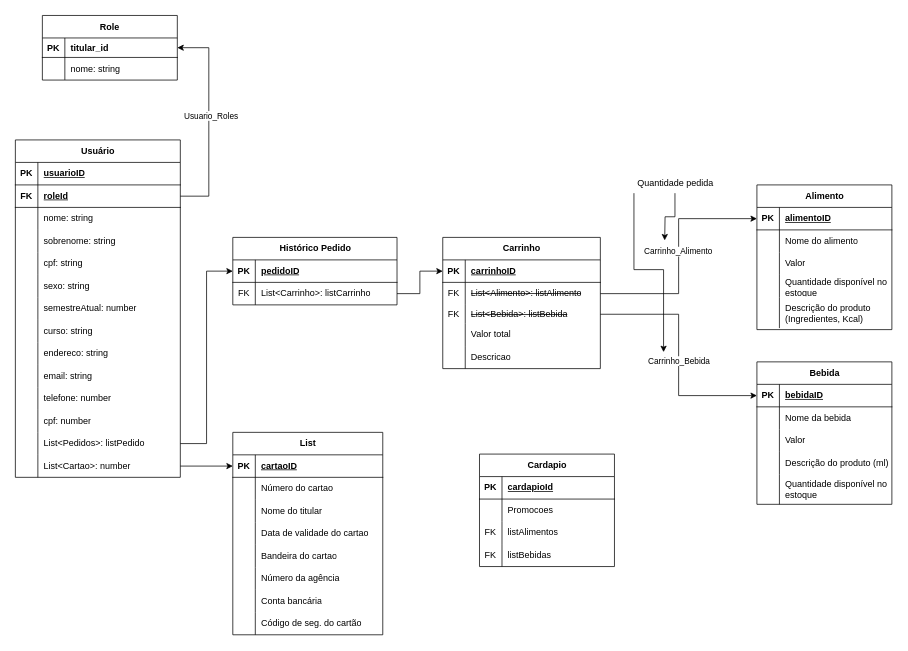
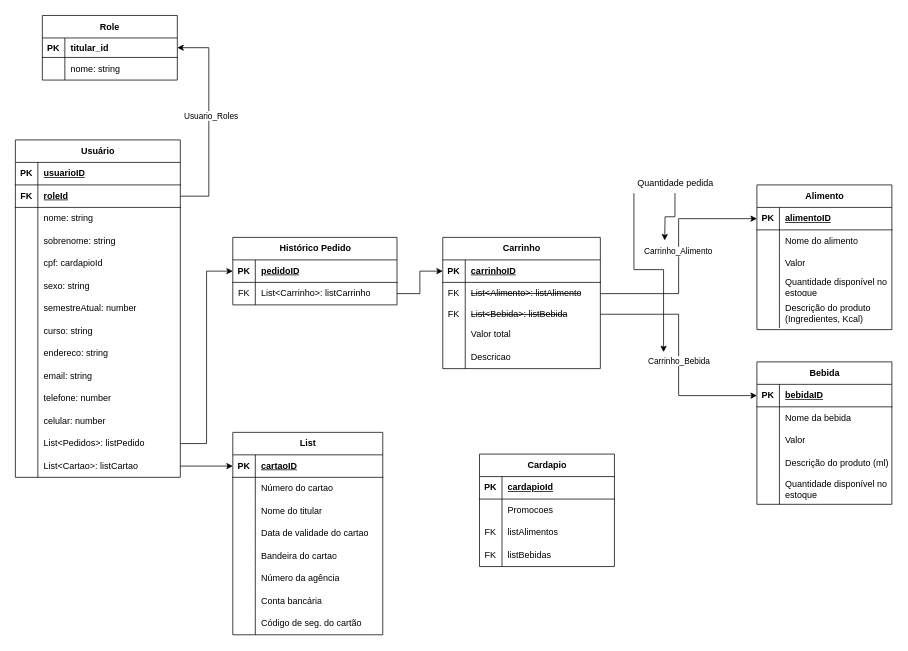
node "cpf: string": label "cpf: string" -> "cpf: cardapioId"
node "cpf: number": label "cpf: number" -> "celular: number"
node "List<Cartao>: number": label "List<Cartao>: number" -> "List<Cartao>: listCartao"
